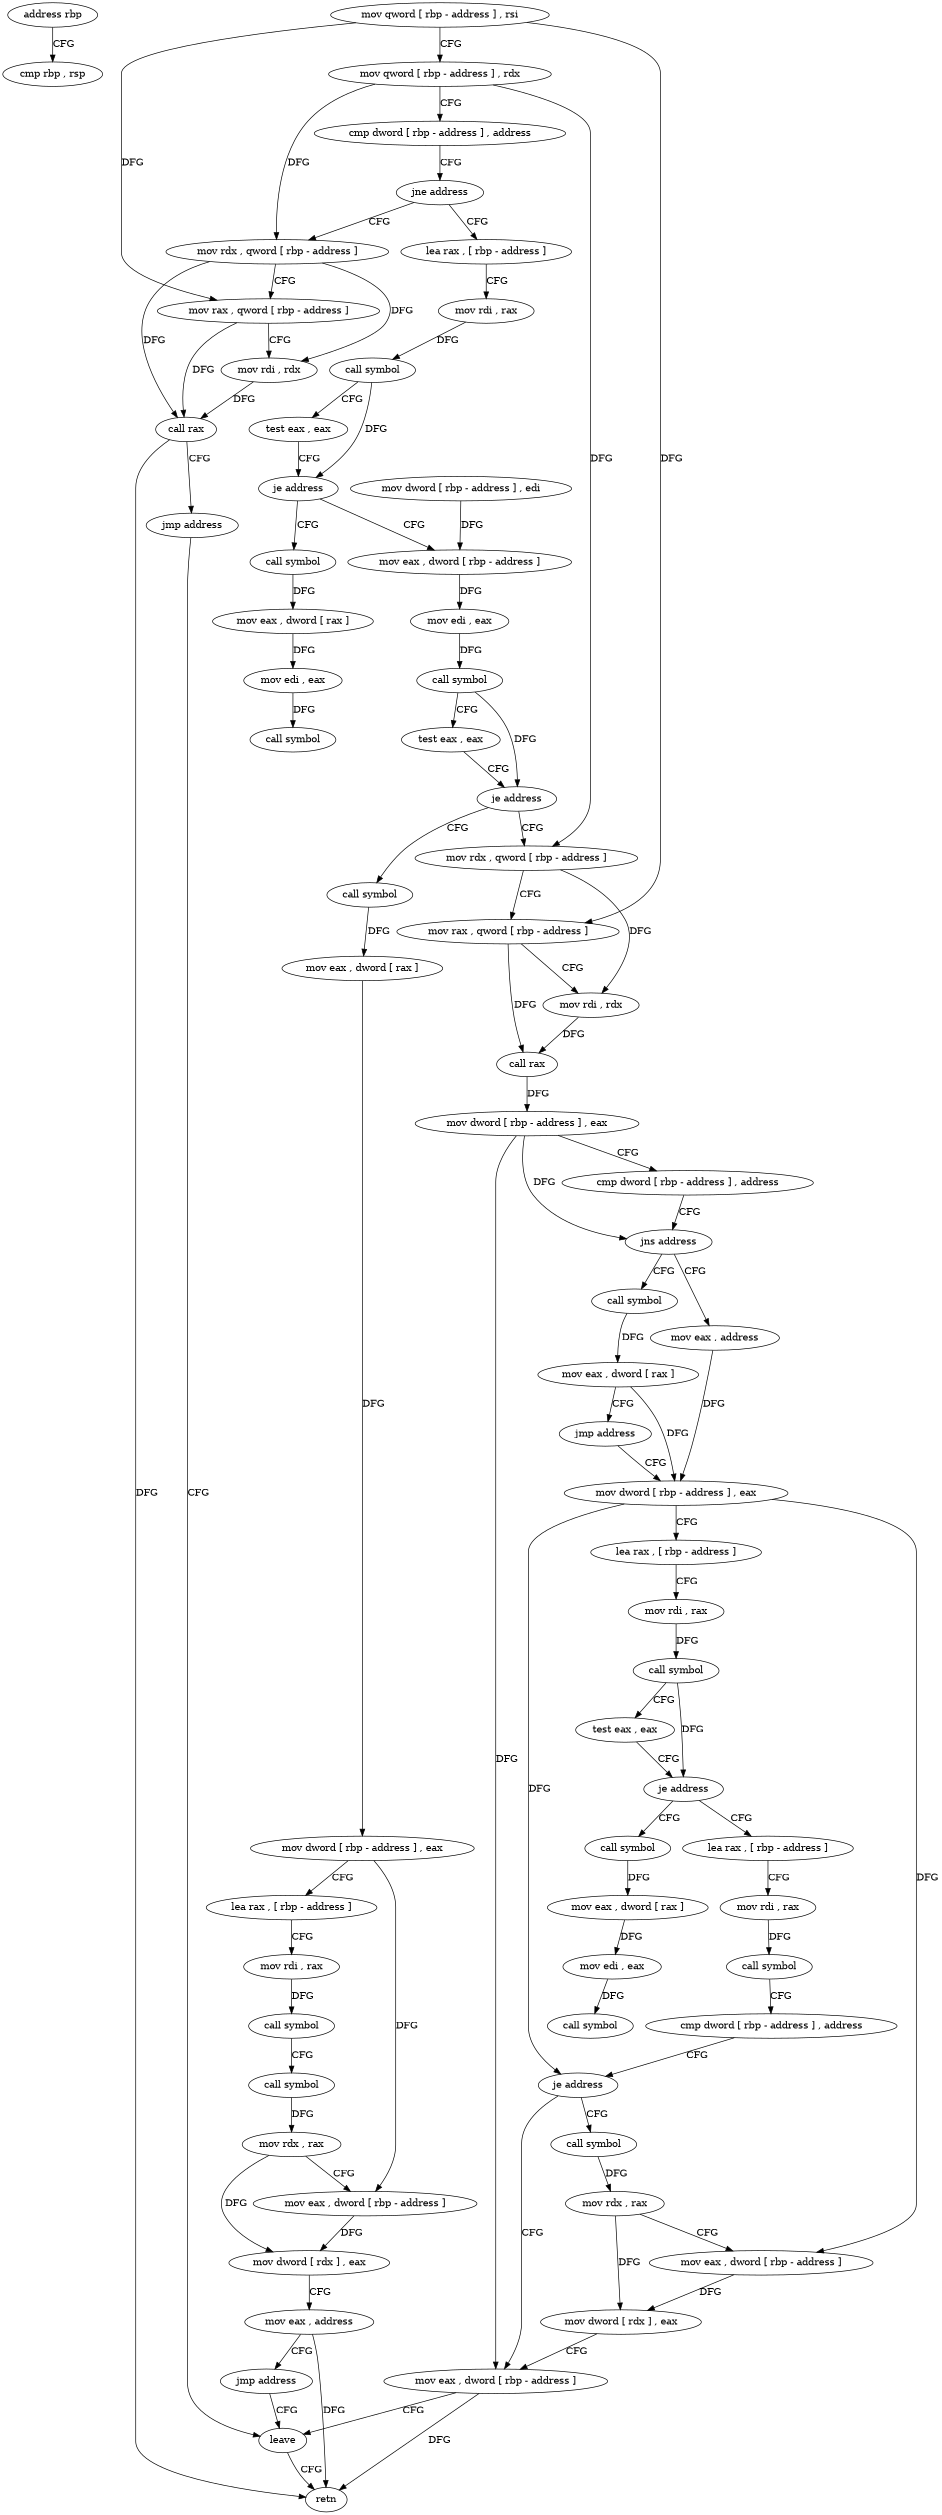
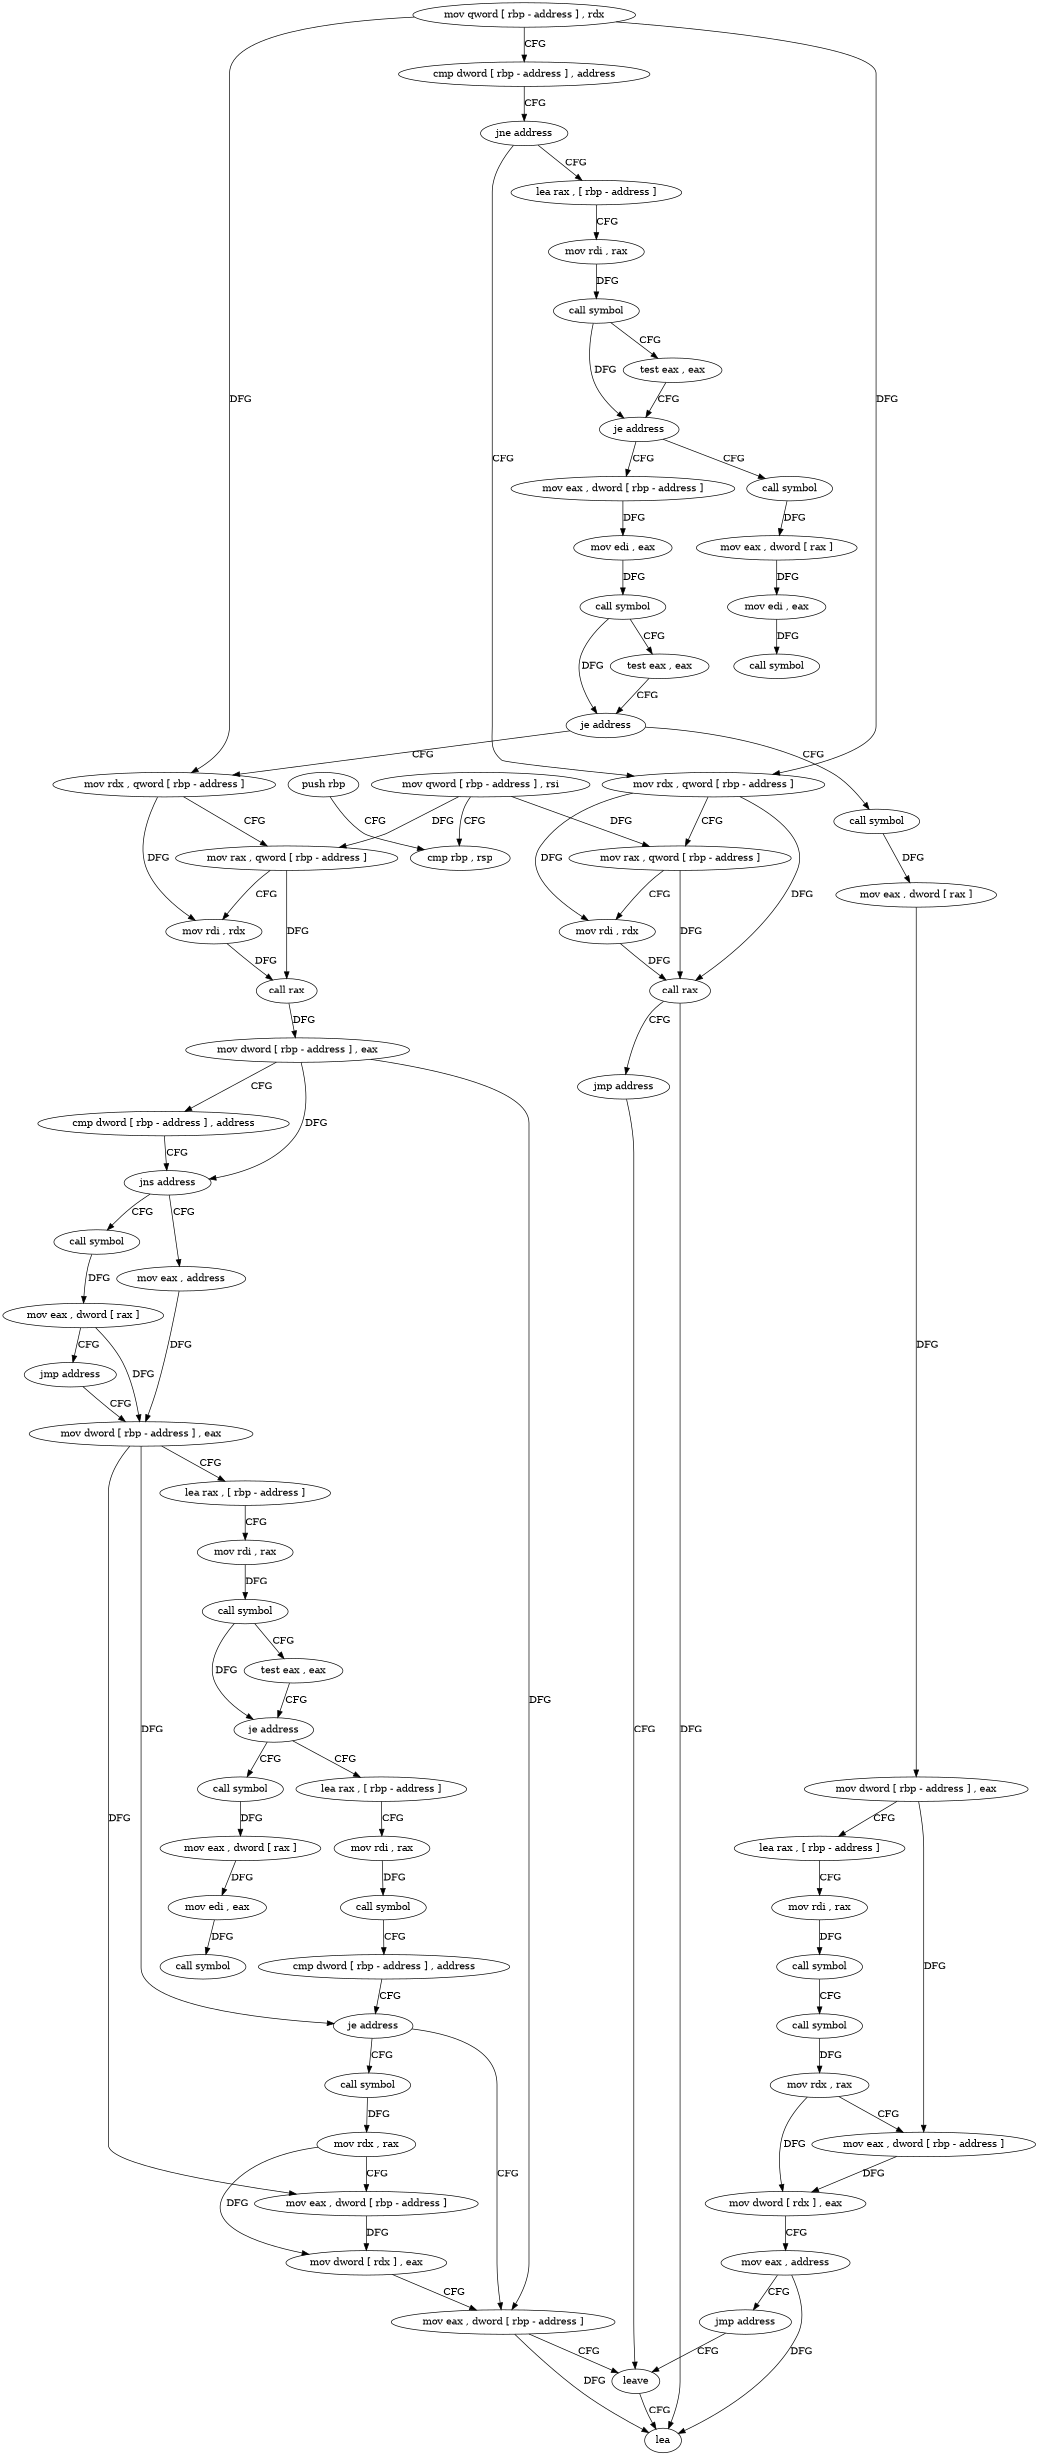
node "address rbp": label "address rbp" -> "push rbp"
edge "mov qword [ rbp - address ] , rsi" -> "mov qword [ rbp - address ] , rdx": now "mov qword [ rbp - address ] , rsi" -> "cmp rbp , rsp"
node "mov dword [ rbp - address ] , edi": removed
node "retn": label "retn" -> "lea"
